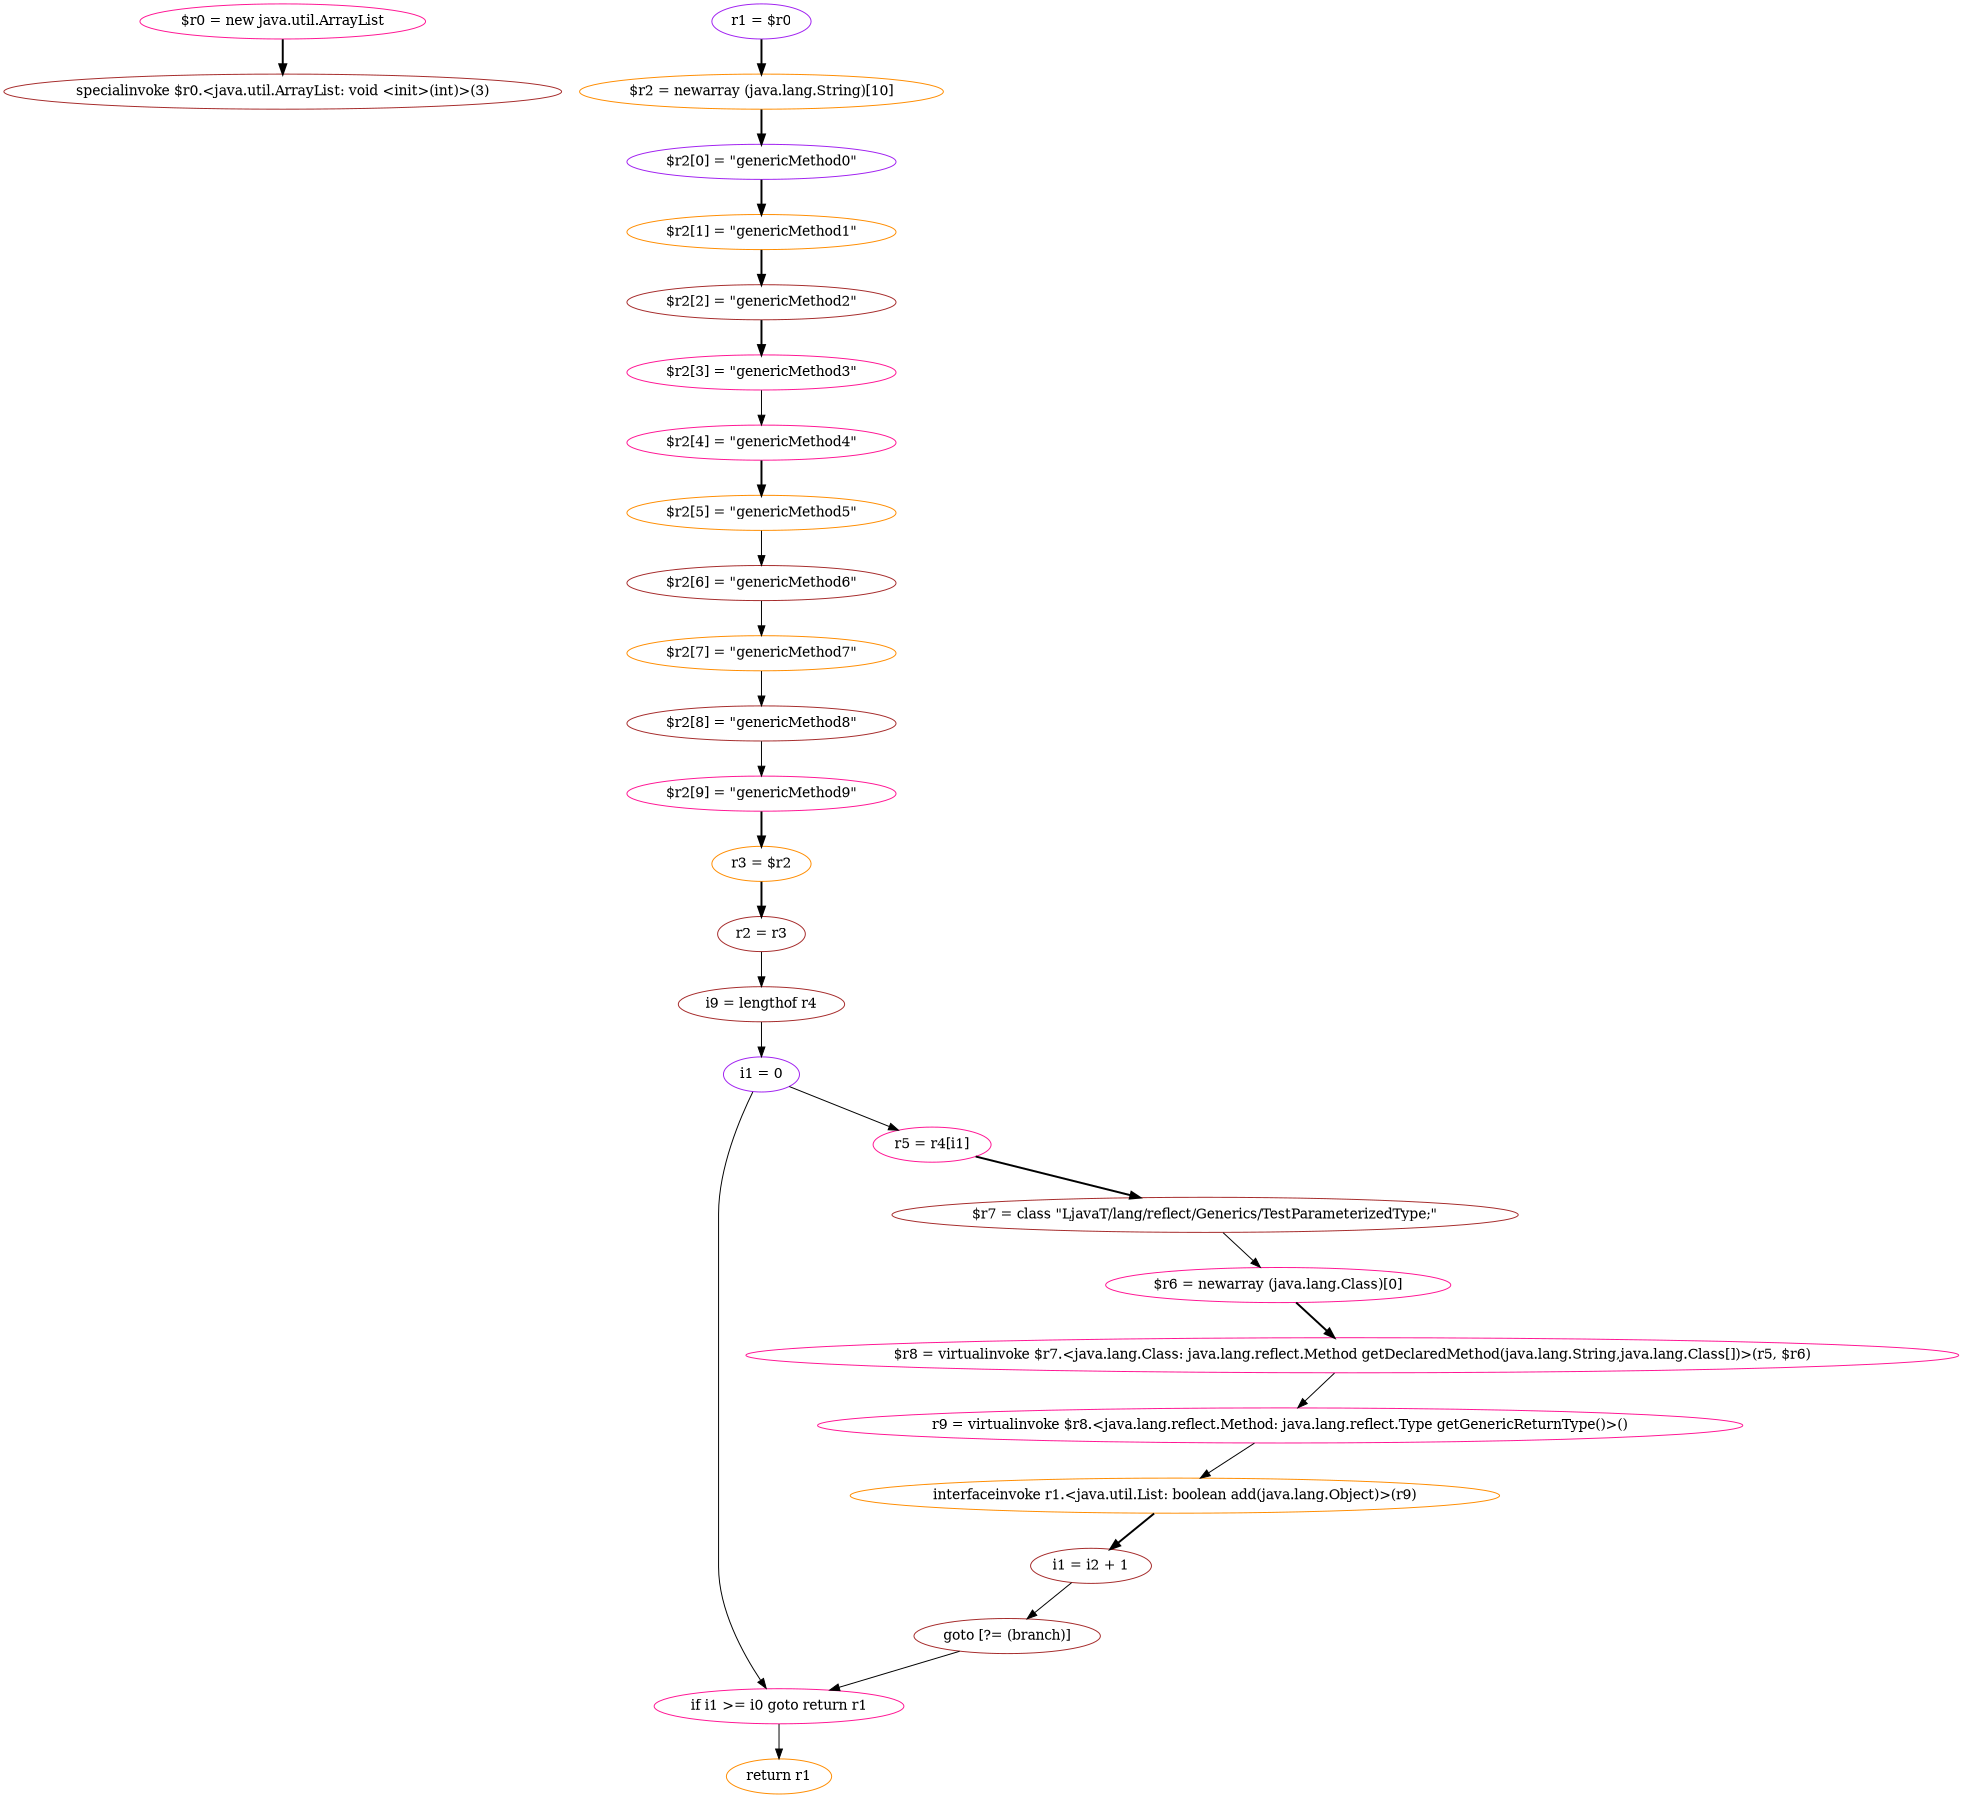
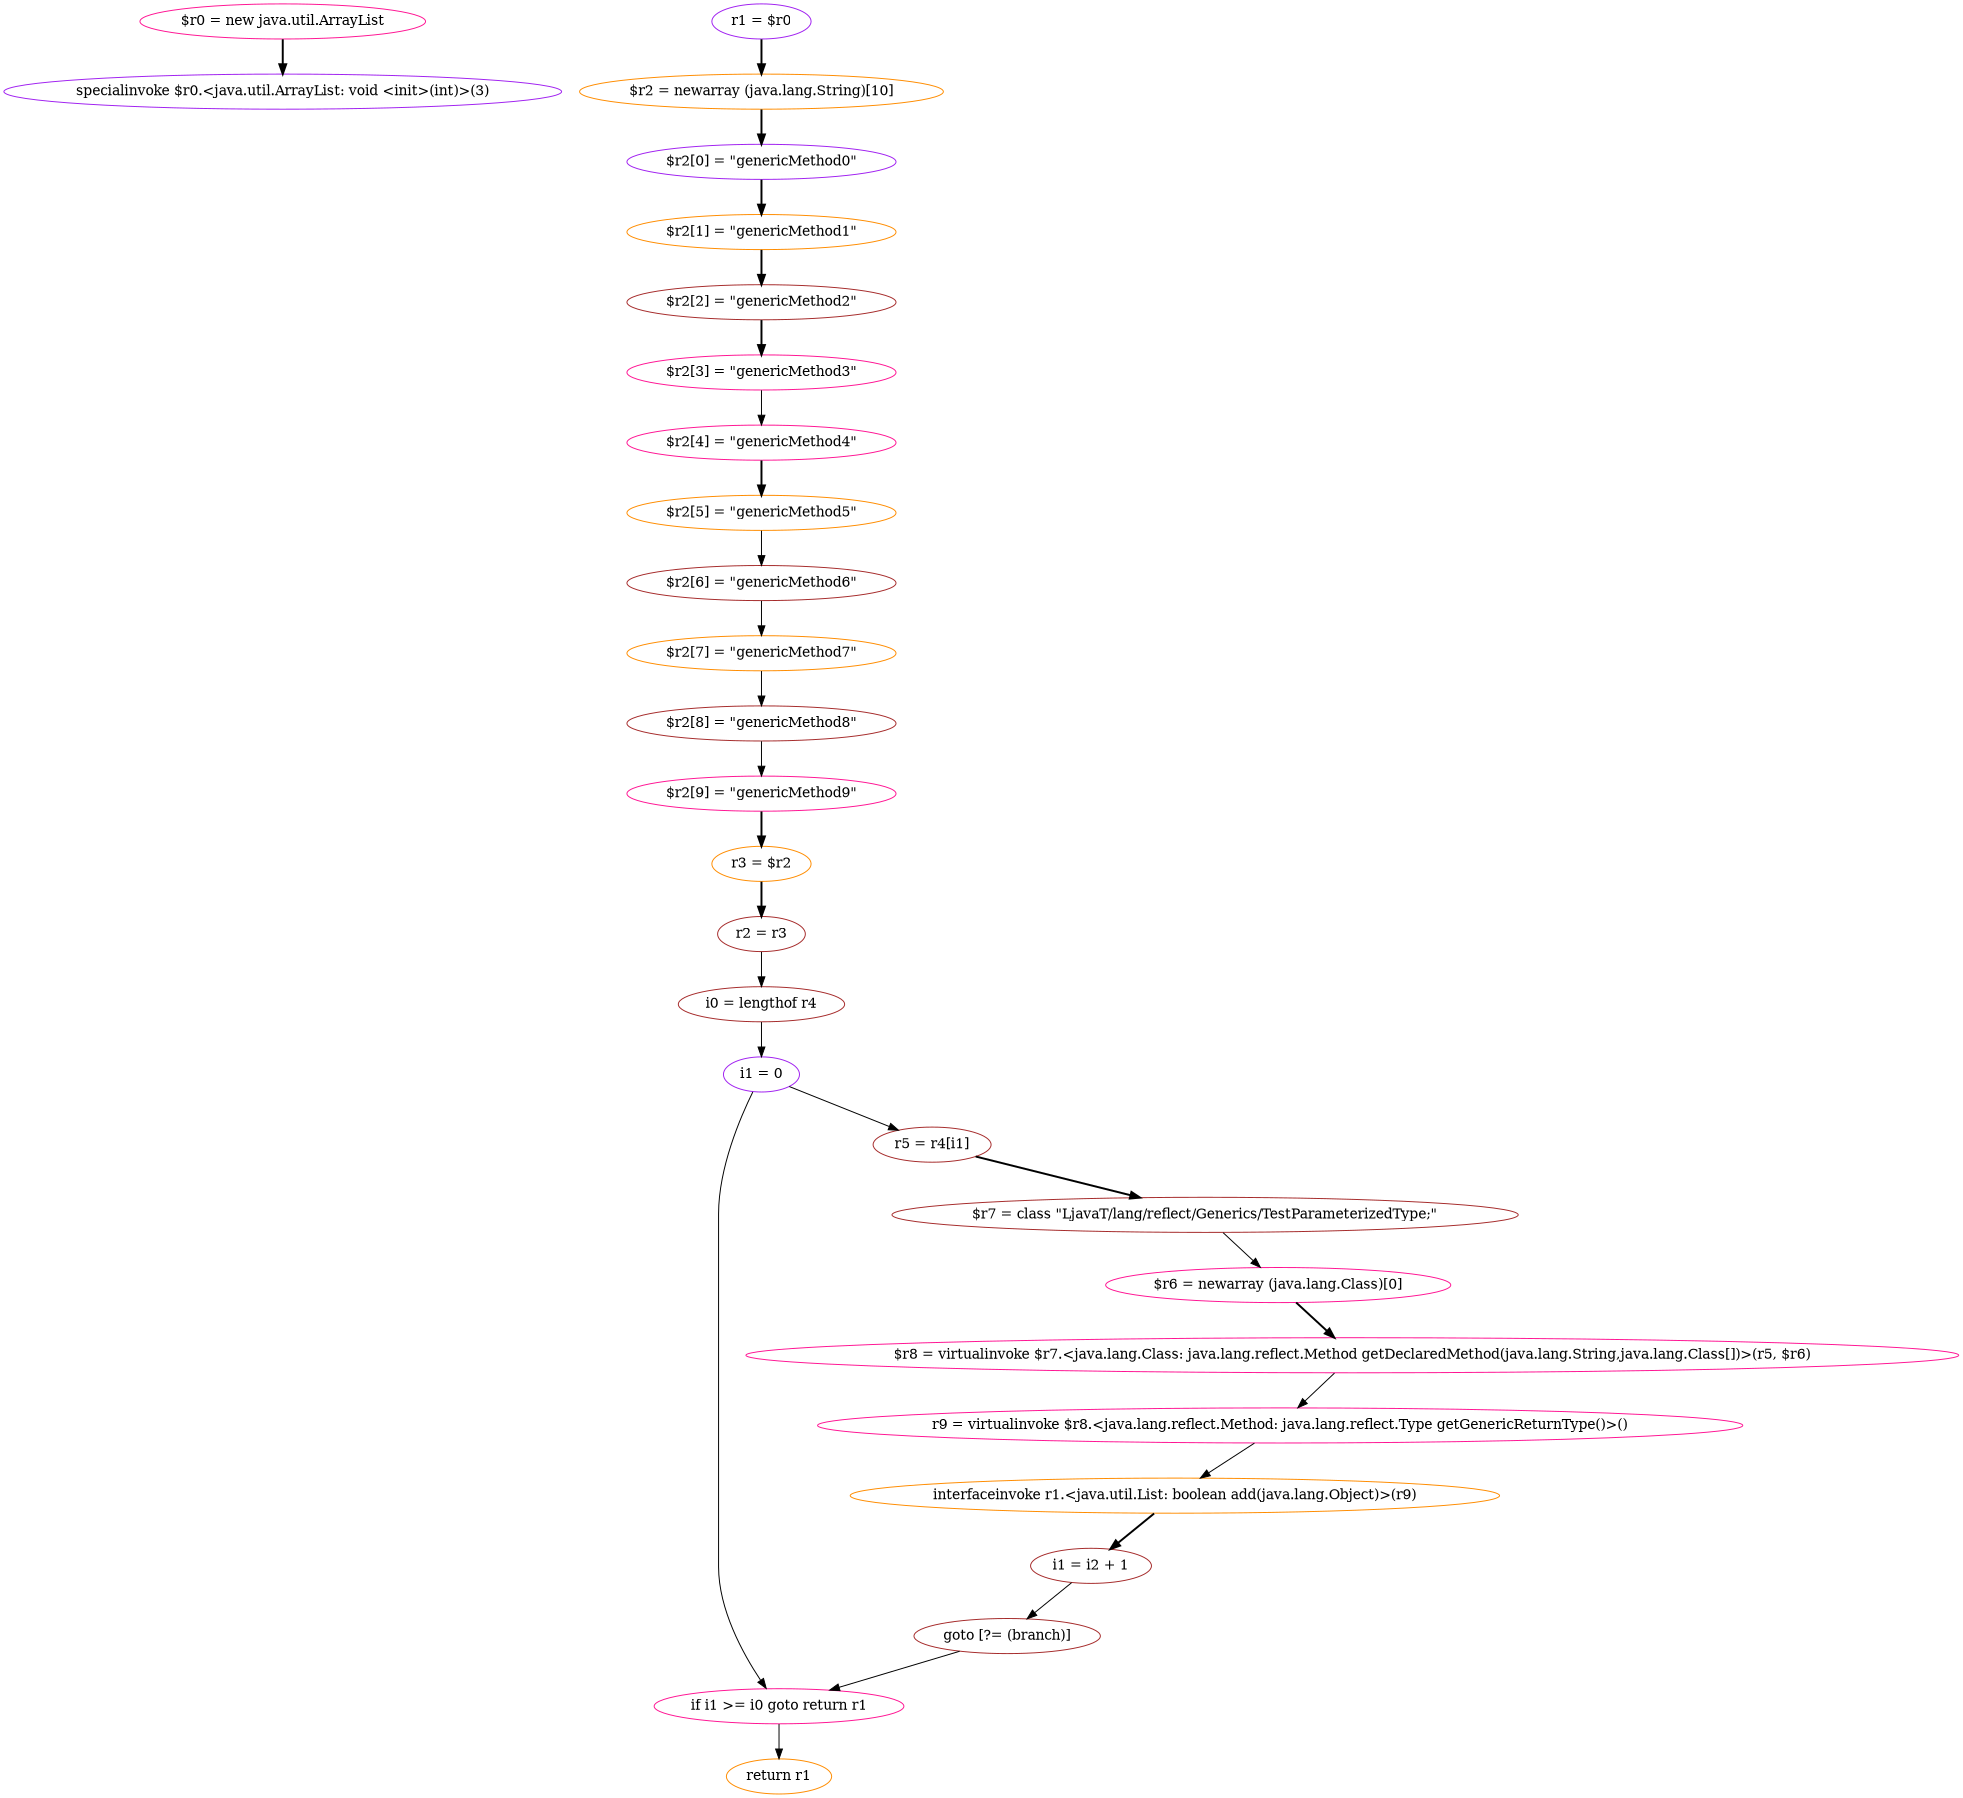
node "specialinvoke $r0.<java.util.ArrayList: void <init>(int)>(3)": color brown -> purple
node "i9 = lengthof r4": label "i9 = lengthof r4" -> "i0 = lengthof r4"
node "r5 = r4[i1]": color deeppink -> brown
